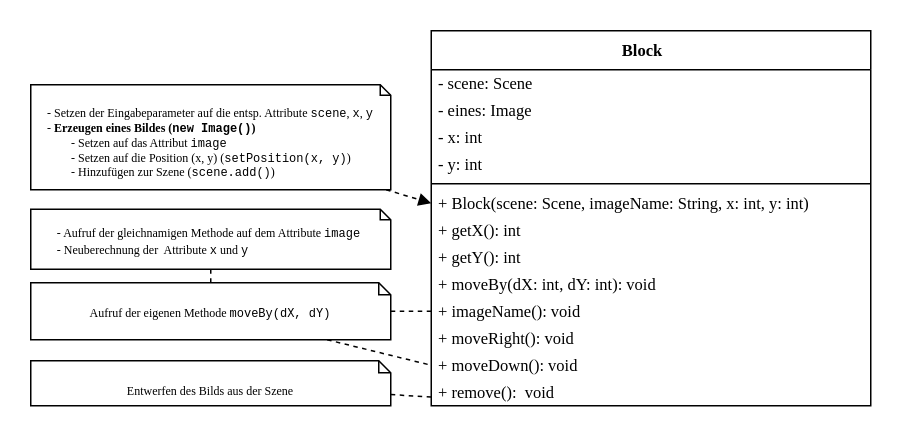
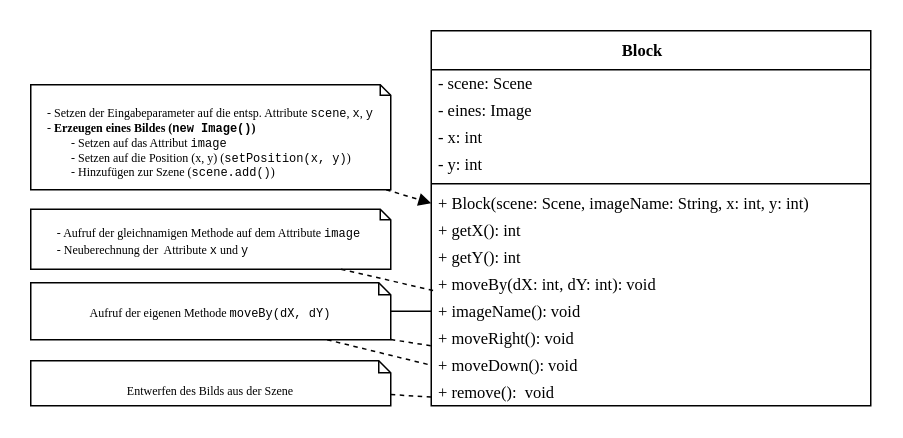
edge "- Aufruf der gleichnamigen Methode auf dem Attribute image - Neuberechnung der Attribute x und y" -- "Aufruf der eigenen Methode moveBy(dX, dY)": now "- Aufruf der gleichnamigen Methode auf dem Attribute image - Neuberechnung der Attribute x und y" -- "+ moveBy(dX: int, dY: int): void"
edge "Aufruf der eigenen Methode moveBy(dX, dY)" -- "+ imageName(): void": style dashed -> solid
edge "Aufruf der eigenen Methode moveBy(dX, dY)" -- "+ moveRight(): void": added
